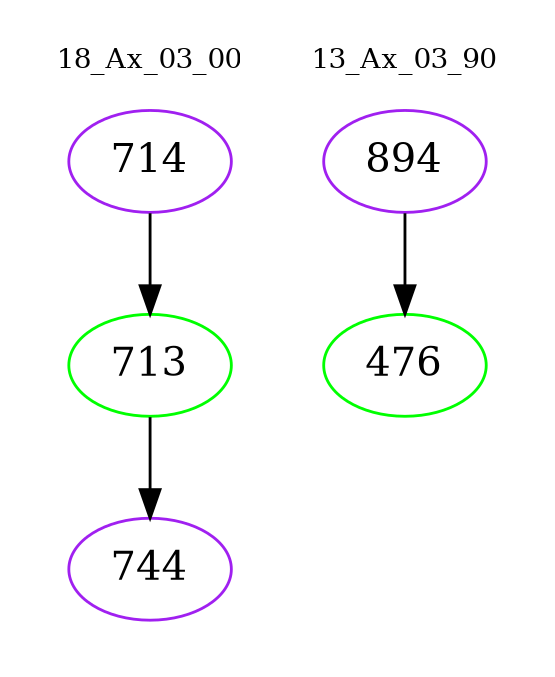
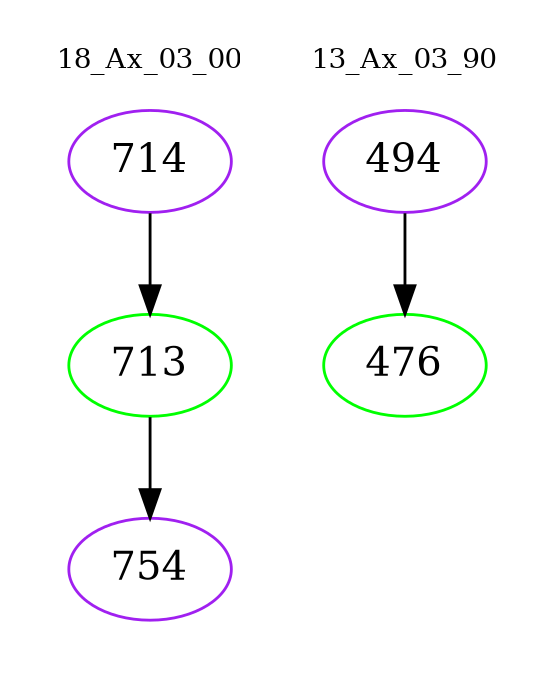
node "894": label "894" -> "494"
node "744": label "744" -> "754"
